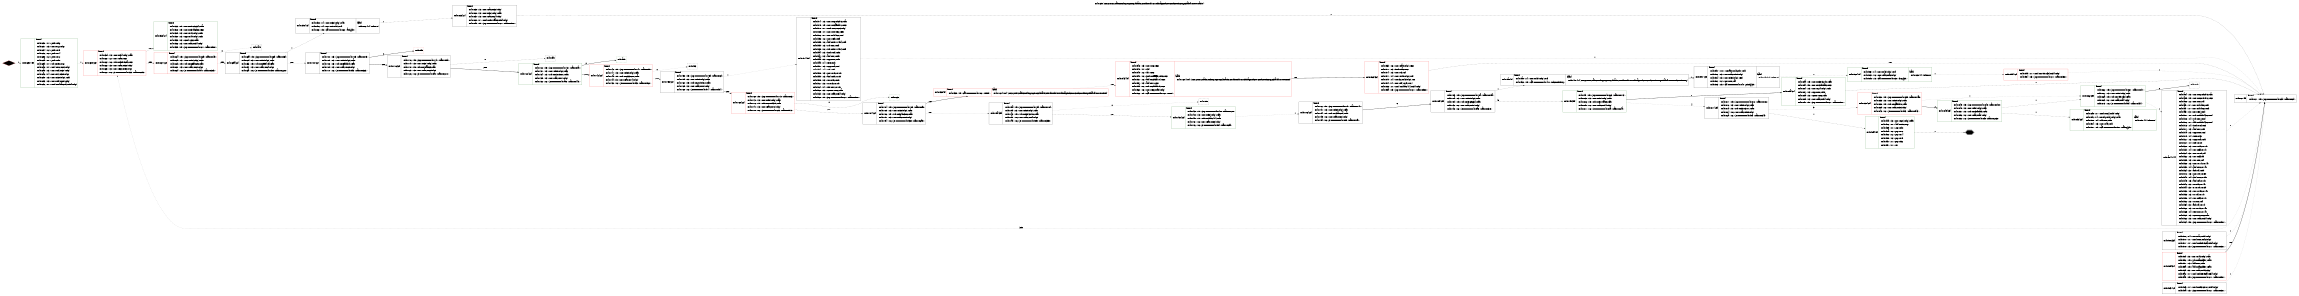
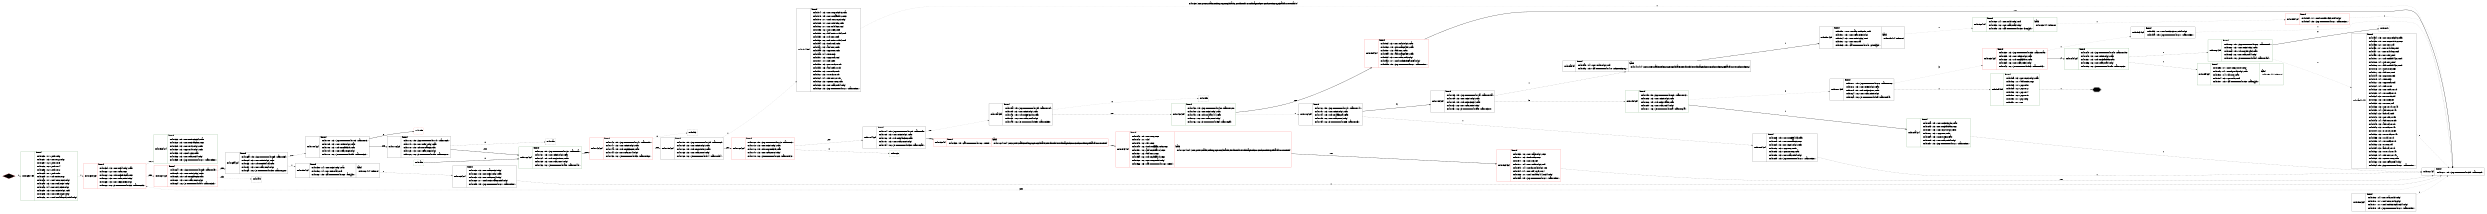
edge "0x4016d4 [22]" -> "0x401a7b": label " 0" -> " 209"
edge "0x40172c [22]" -> "0x401ad8": reversed
edge "0x401830 [25]" -> "0x401862 [25]": now "0x401830 [25]" -> "0x401bd3 [12]"
edge "0x4017b3 [25]" -> "0x40198f [31]": added, label "100"
node "0x401885 [27]": added
